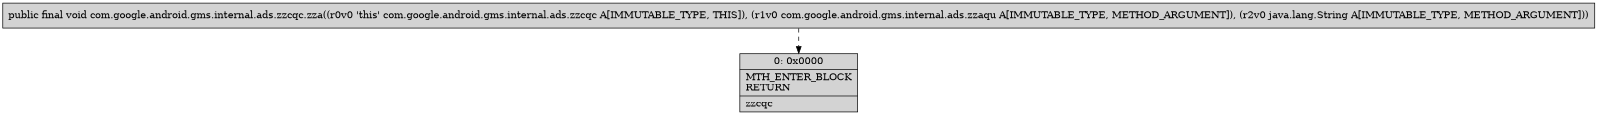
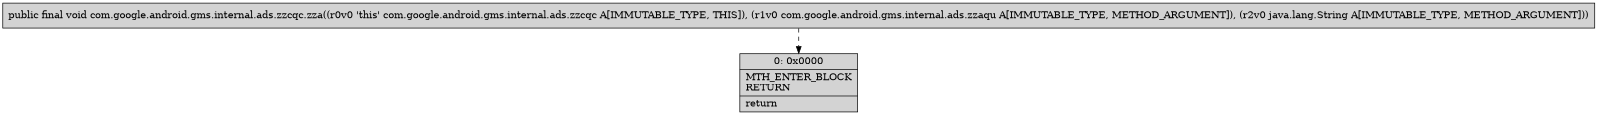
node "0: 0x0000": text "zzcqc" -> "return"
